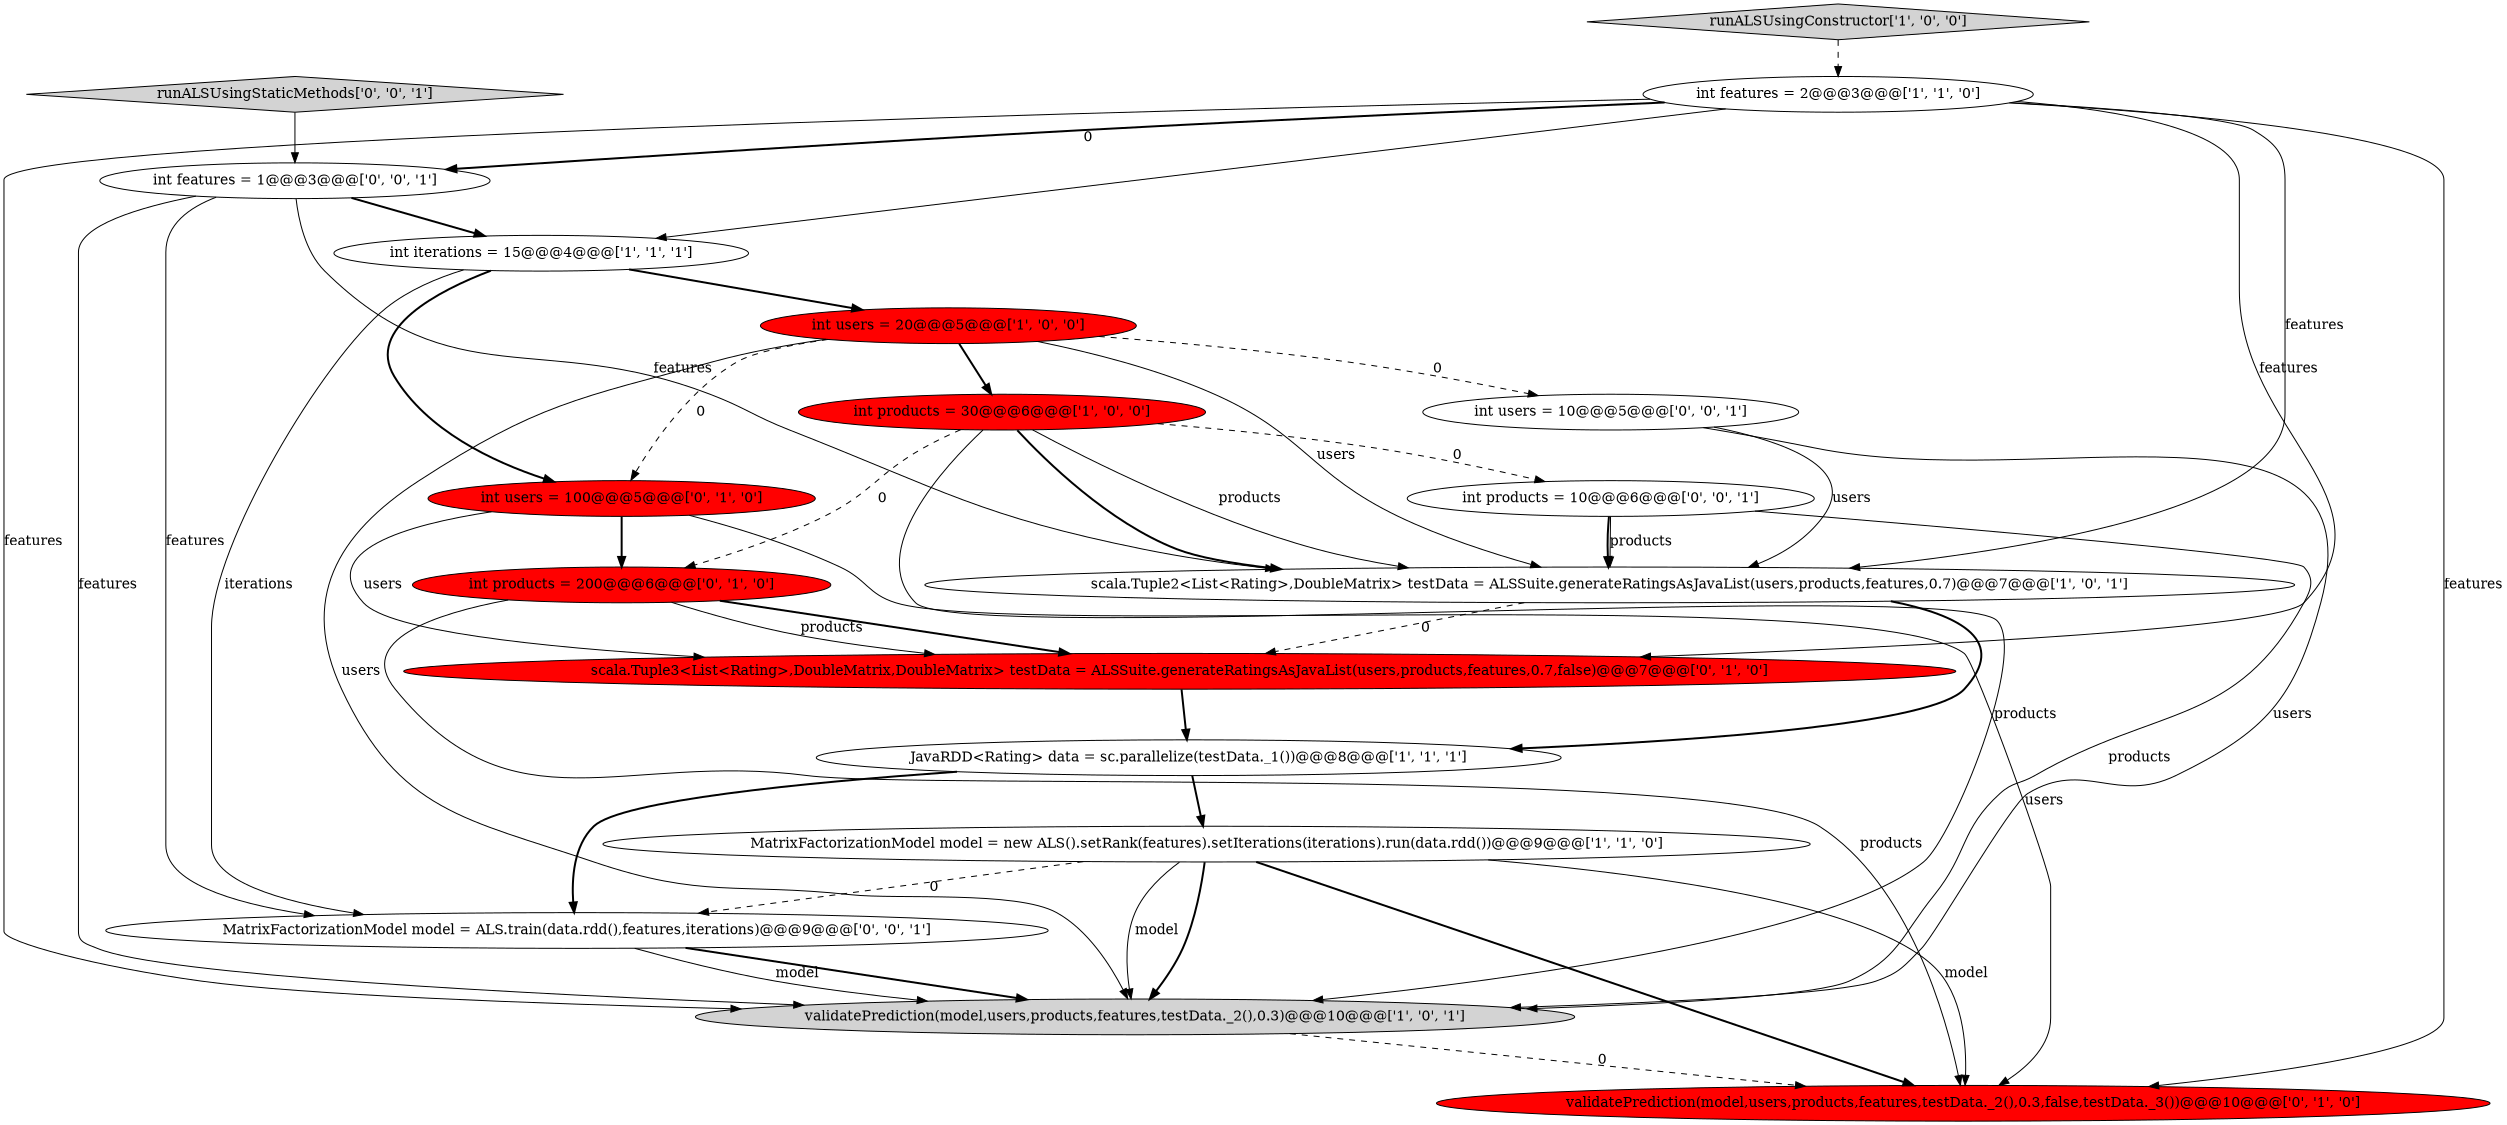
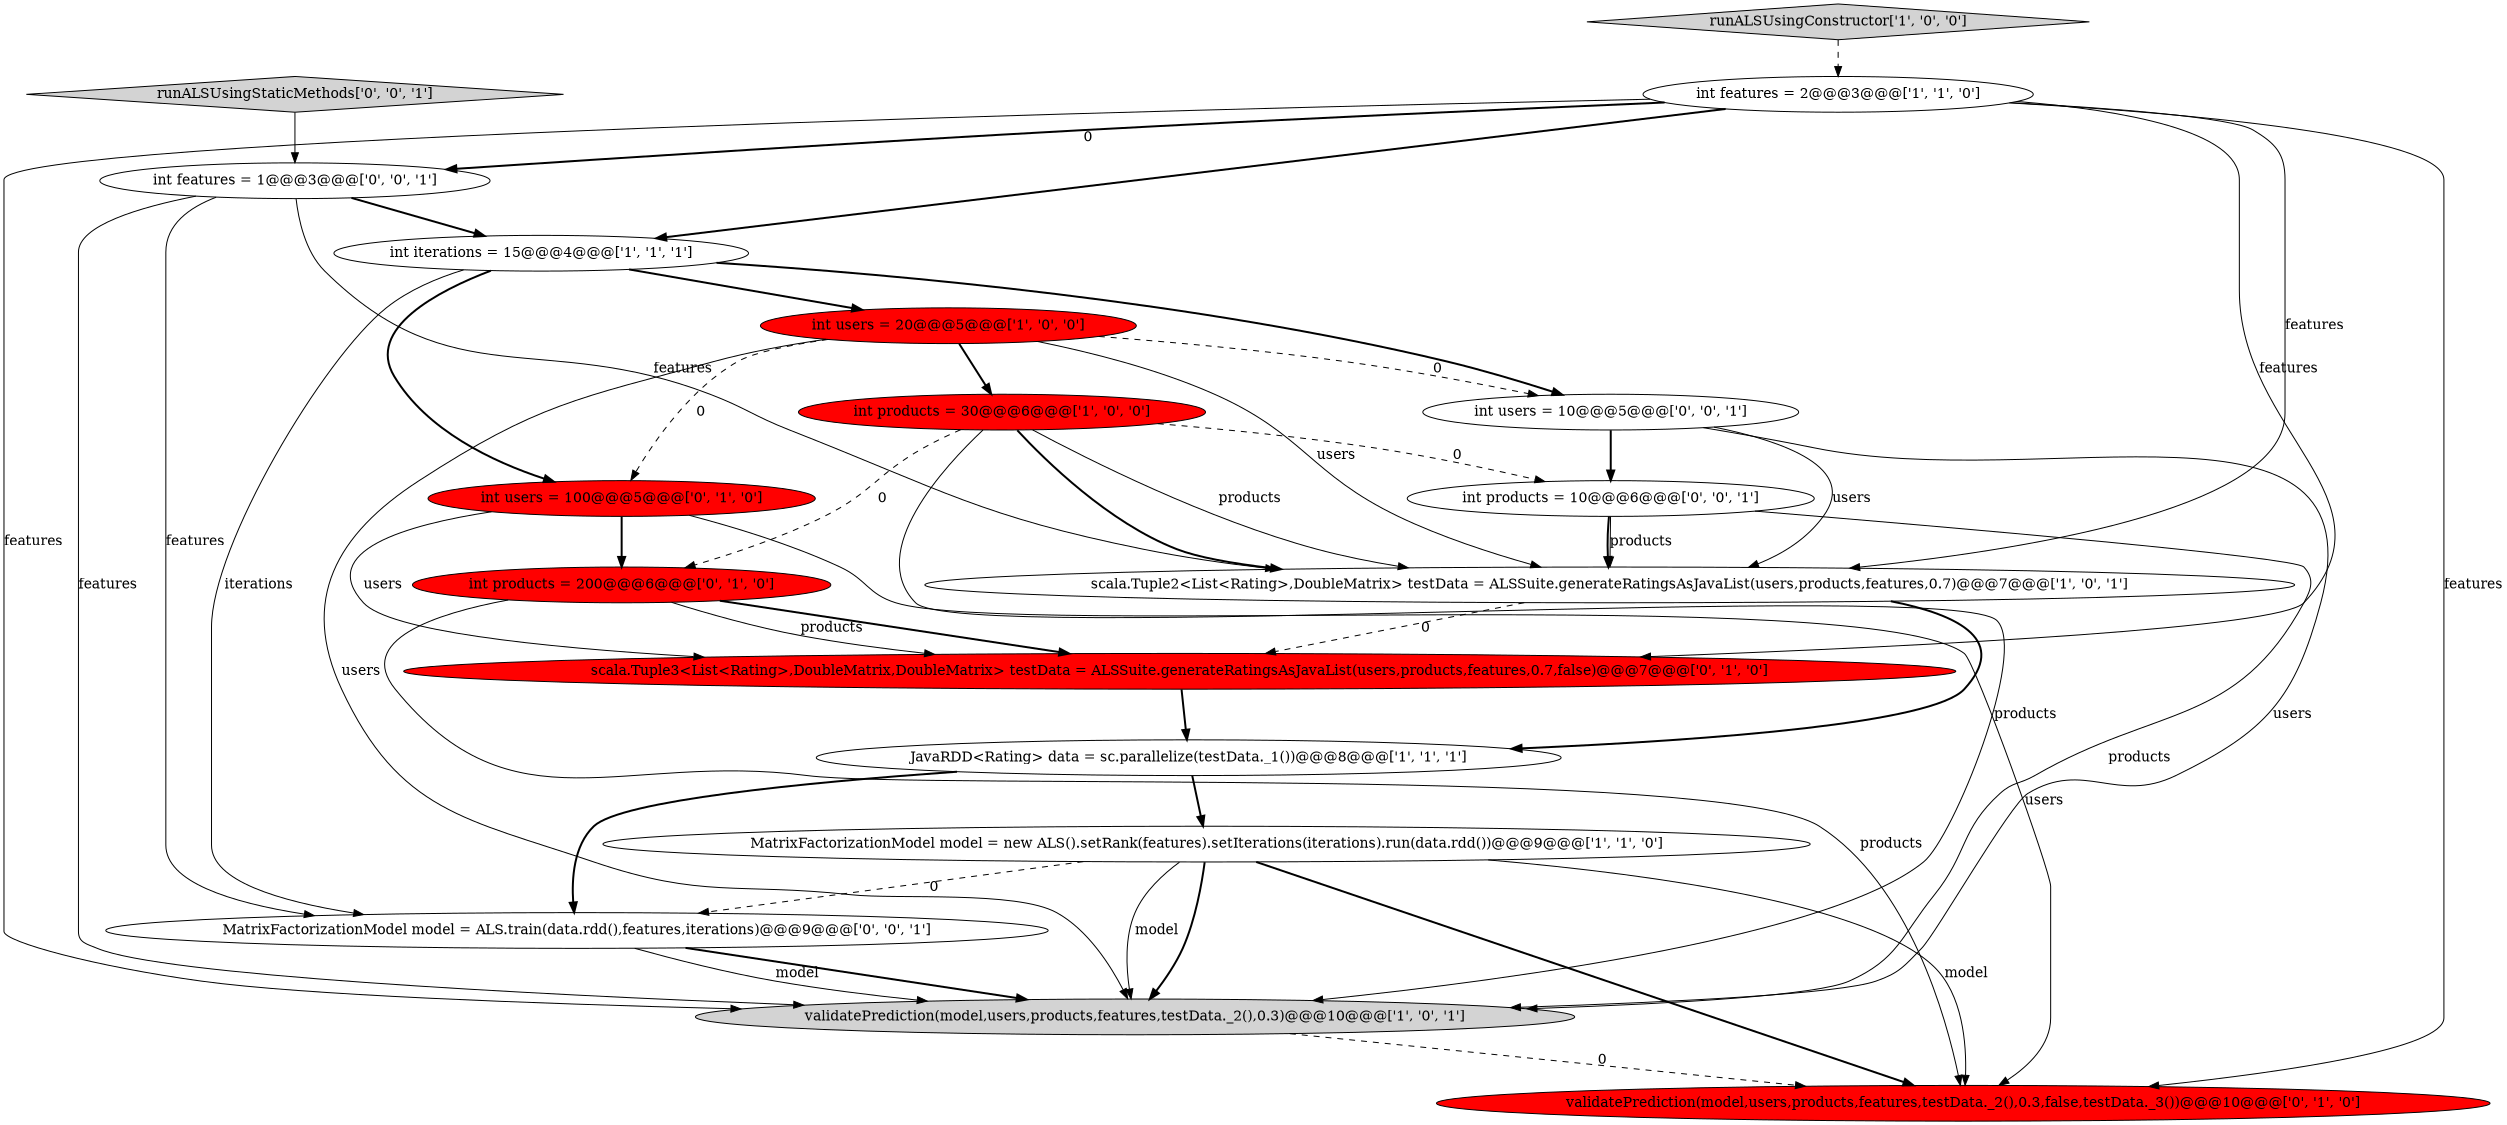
edge "int features = 2@@@3@@@['1', '1', '0']" -> "int iterations = 15@@@4@@@['1', '1', '1']": style solid -> bold
edge "int iterations = 15@@@4@@@['1', '1', '1']" -> "int users = 10@@@5@@@['0', '0', '1']": added
edge "int users = 10@@@5@@@['0', '0', '1']" -> "int products = 10@@@6@@@['0', '0', '1']": added
